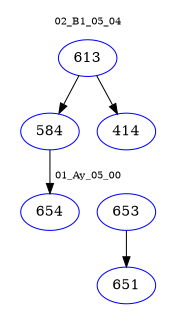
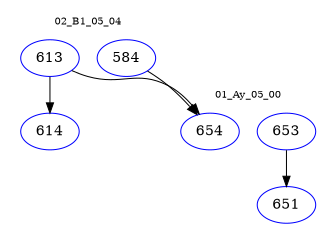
edge "613" -> "584": now "613" -> "654"
node "414": label "414" -> "614"
